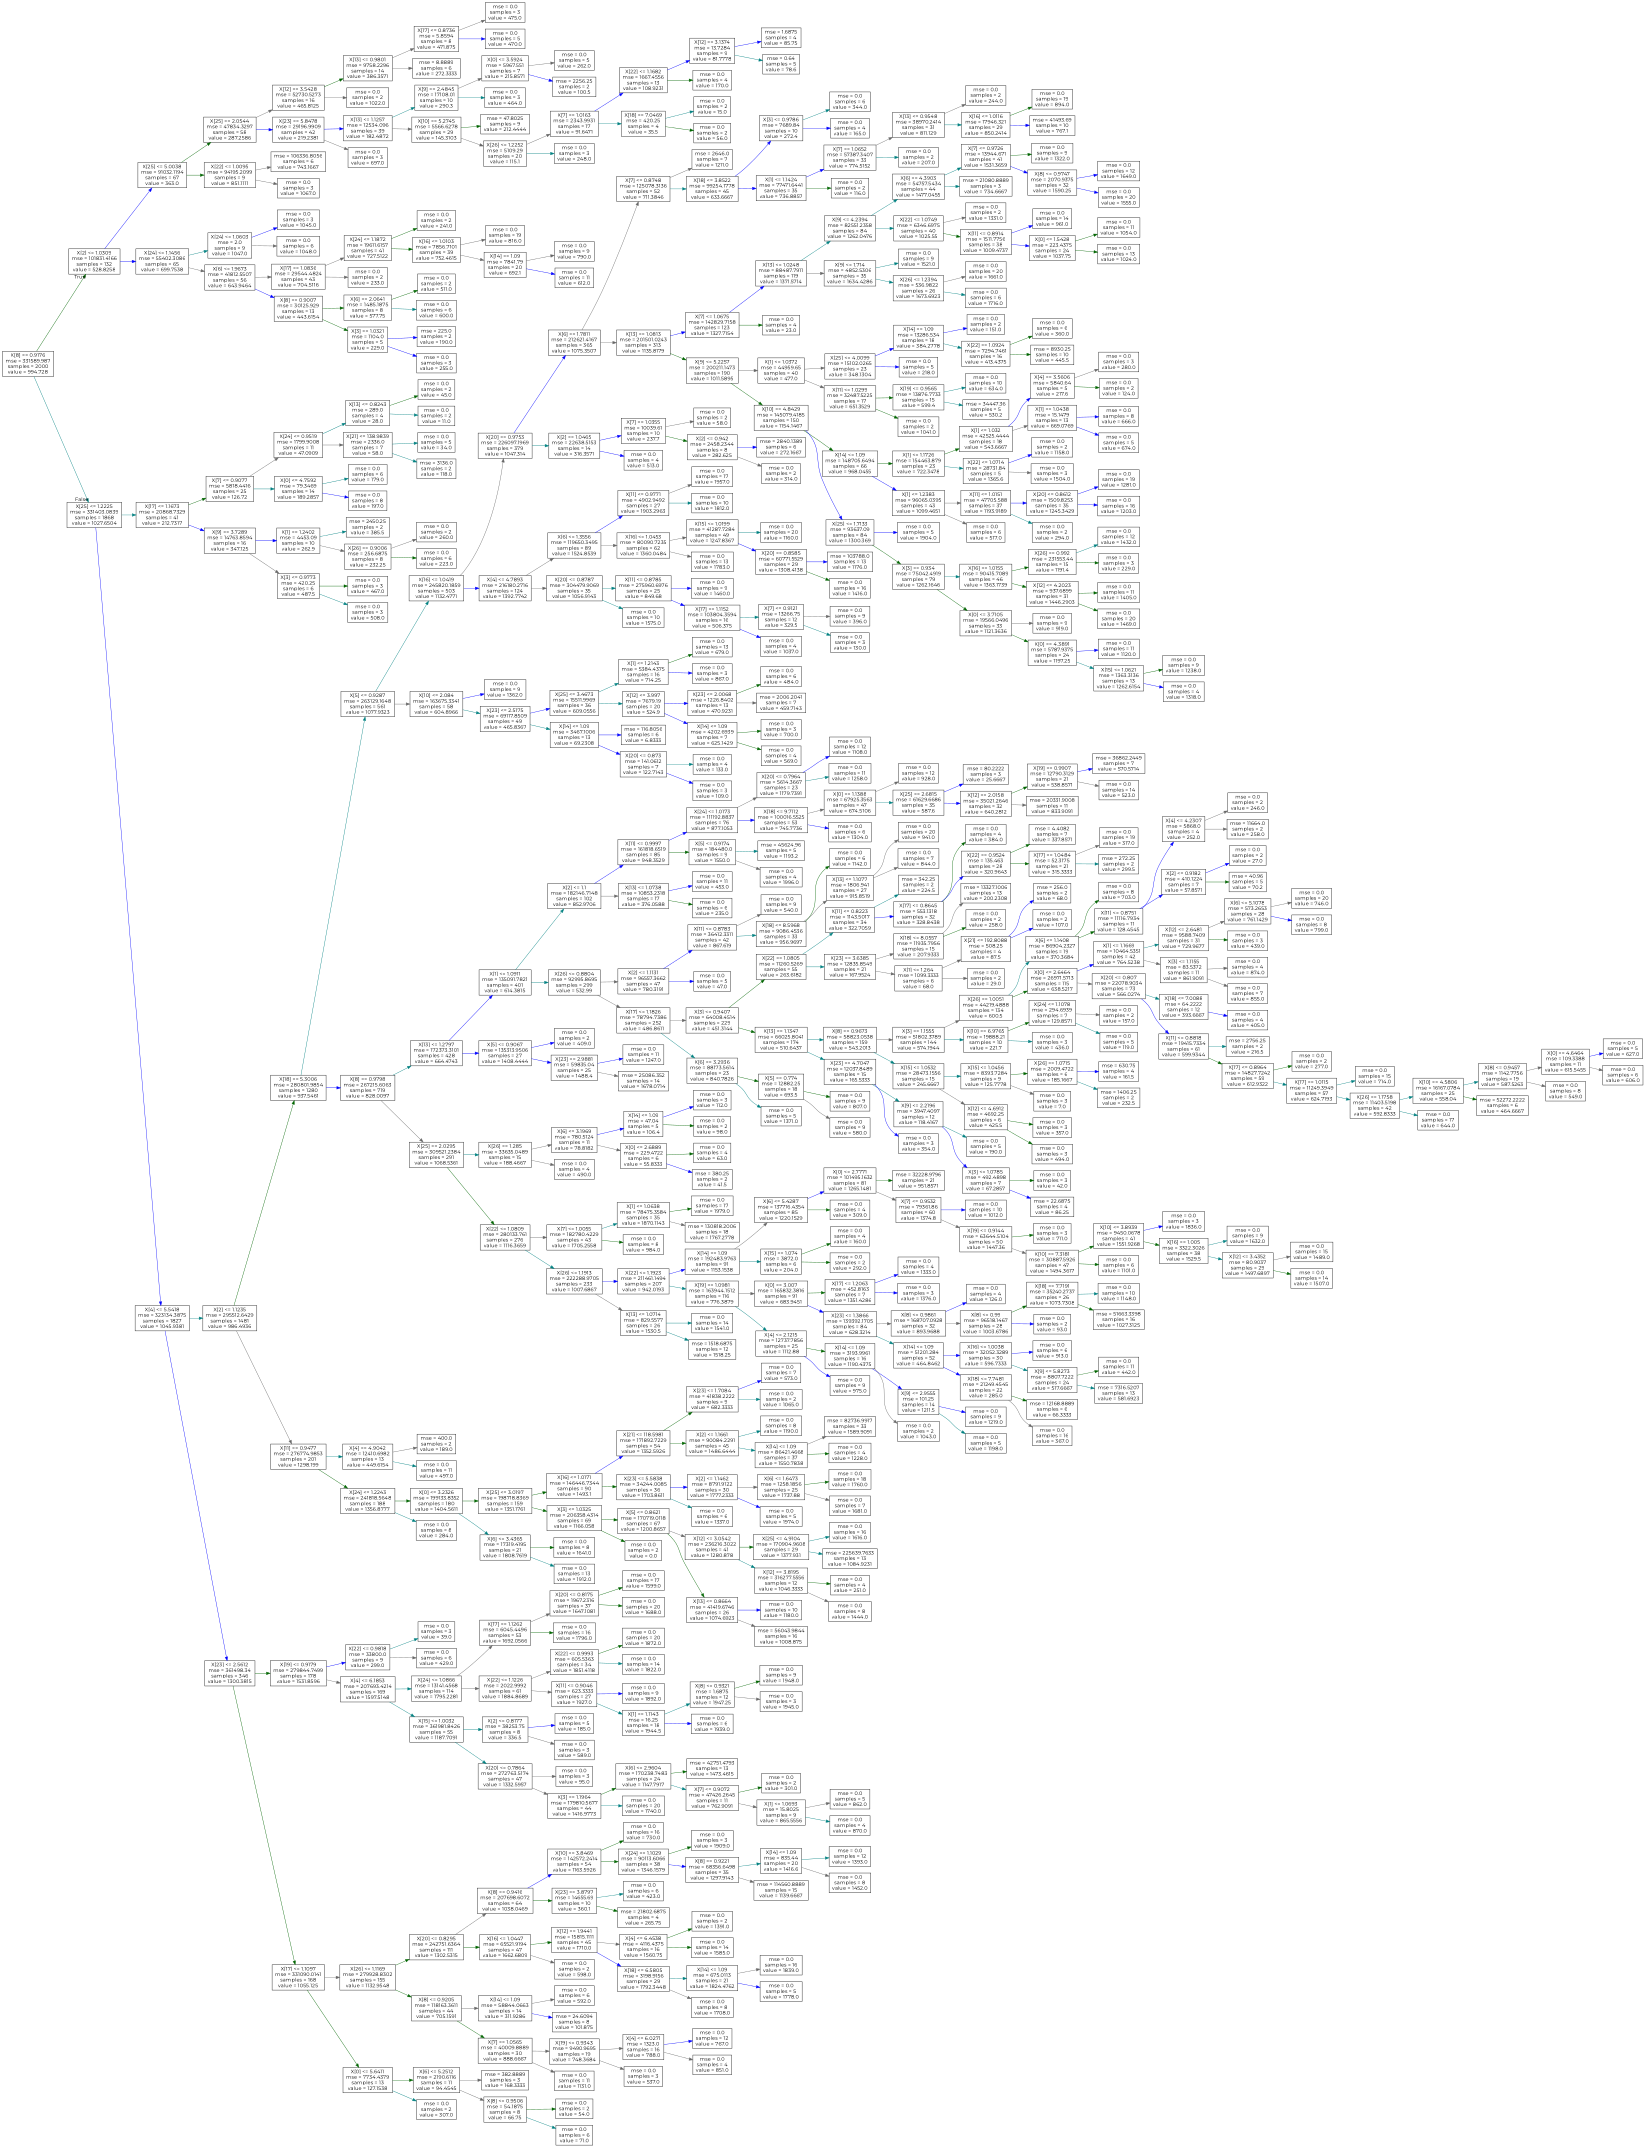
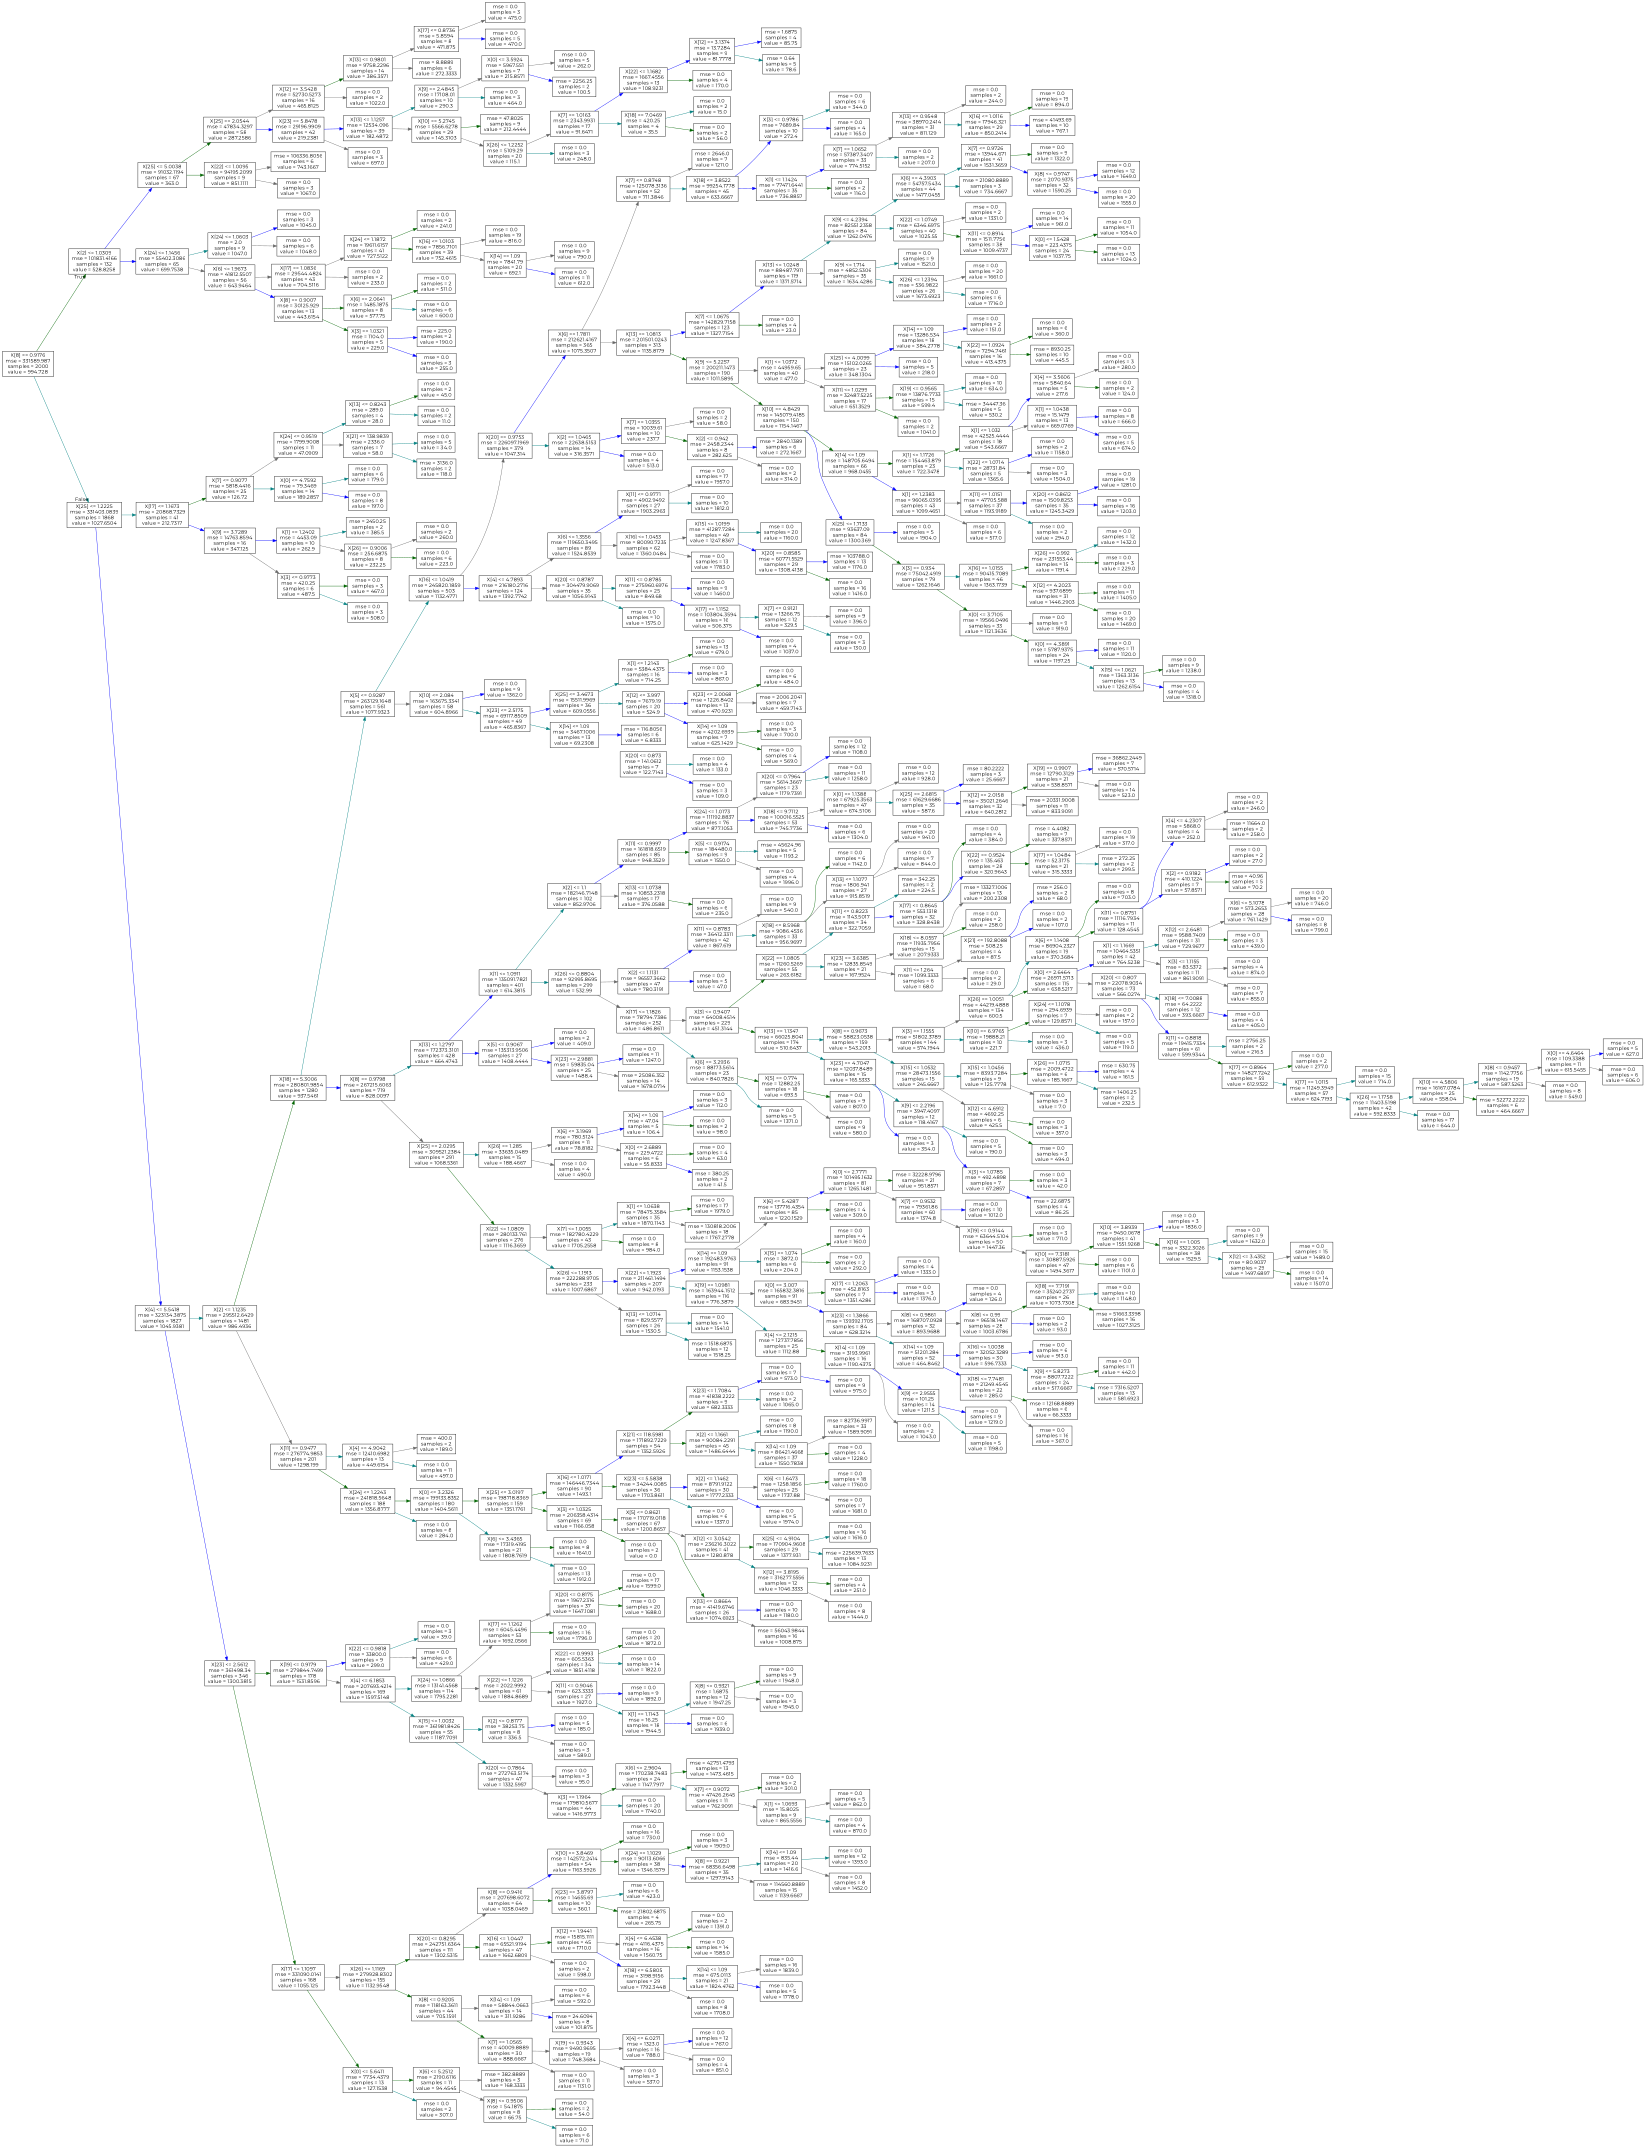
edge "X[14] <= 1.09 mse = 3467.1006 samples = 13 value = 69.2308" -> "X[20] <= 0.873 mse = 141.0612 samples = 7 value = 122.7143": removed
node "mse = 0.0 samples = 11 value = 453.0": removed
edge "X[4] <= 2.1215 mse = 12737.7856 samples = 25 value = 1112.88" -> "mse = 0.0 samples = 9 value = 975.0": now "mse = 0.0 samples = 7 value = 573.0" -> "mse = 0.0 samples = 9 value = 975.0"
